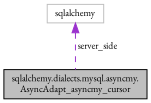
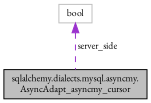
node "sqlalchemy": label "sqlalchemy" -> "bool"
